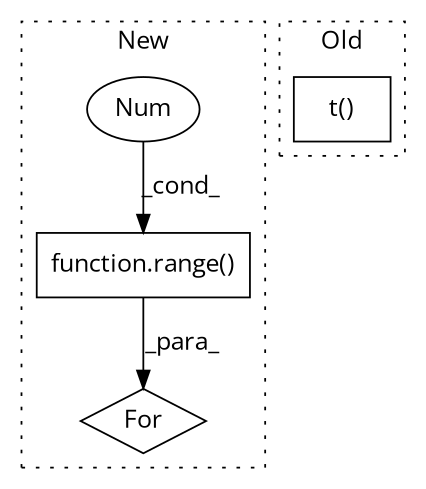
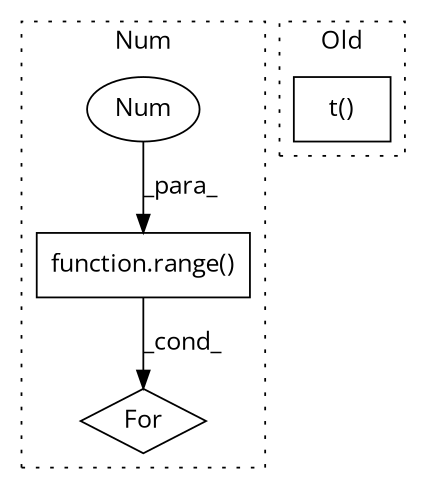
cluster "New": label "New" -> "Num"
edge "Num" -> "function.range()": label "_cond_" -> "_para_"
edge "function.range()" -> "For": label "_para_" -> "_cond_"
